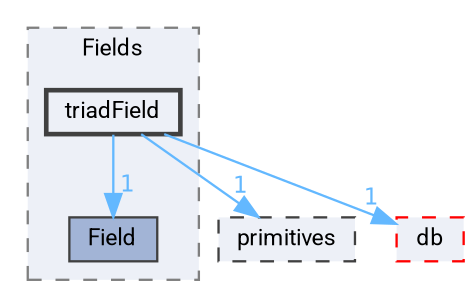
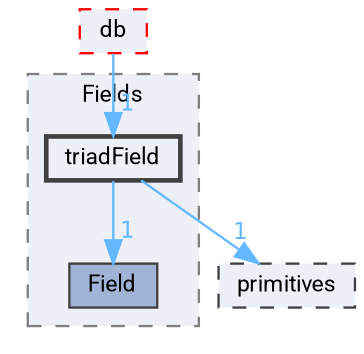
edge "triadField" -> "db": reversed
